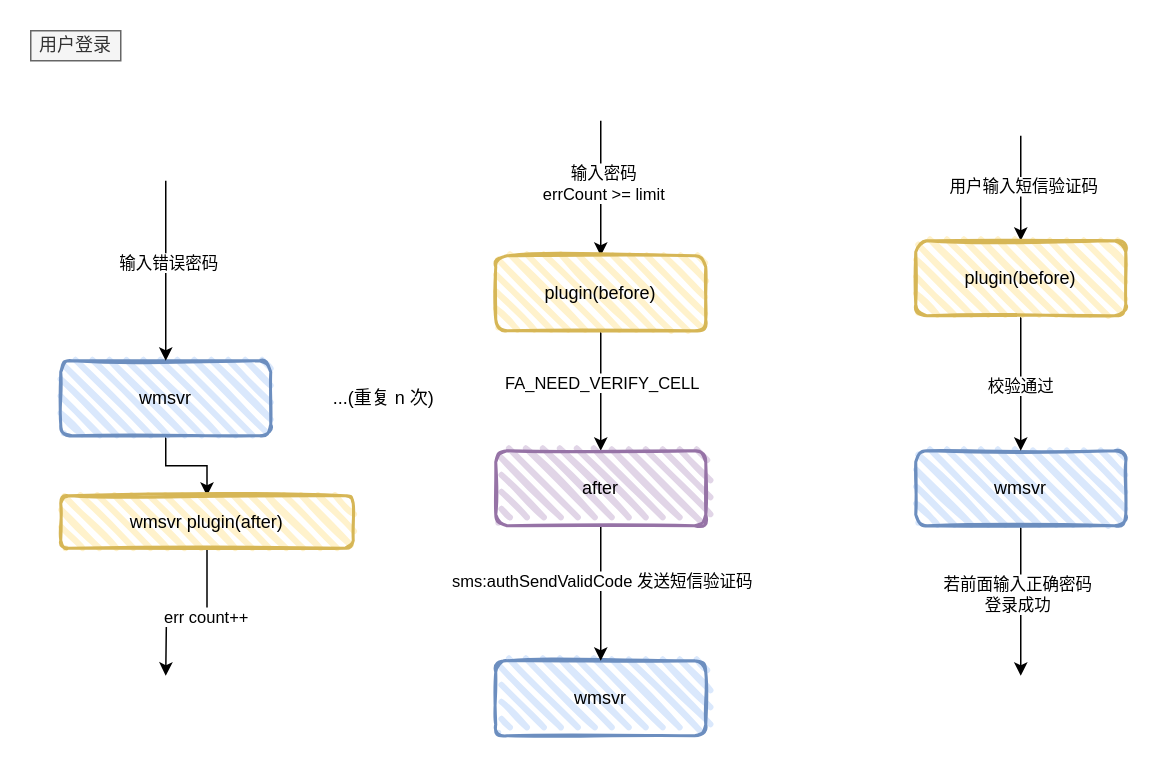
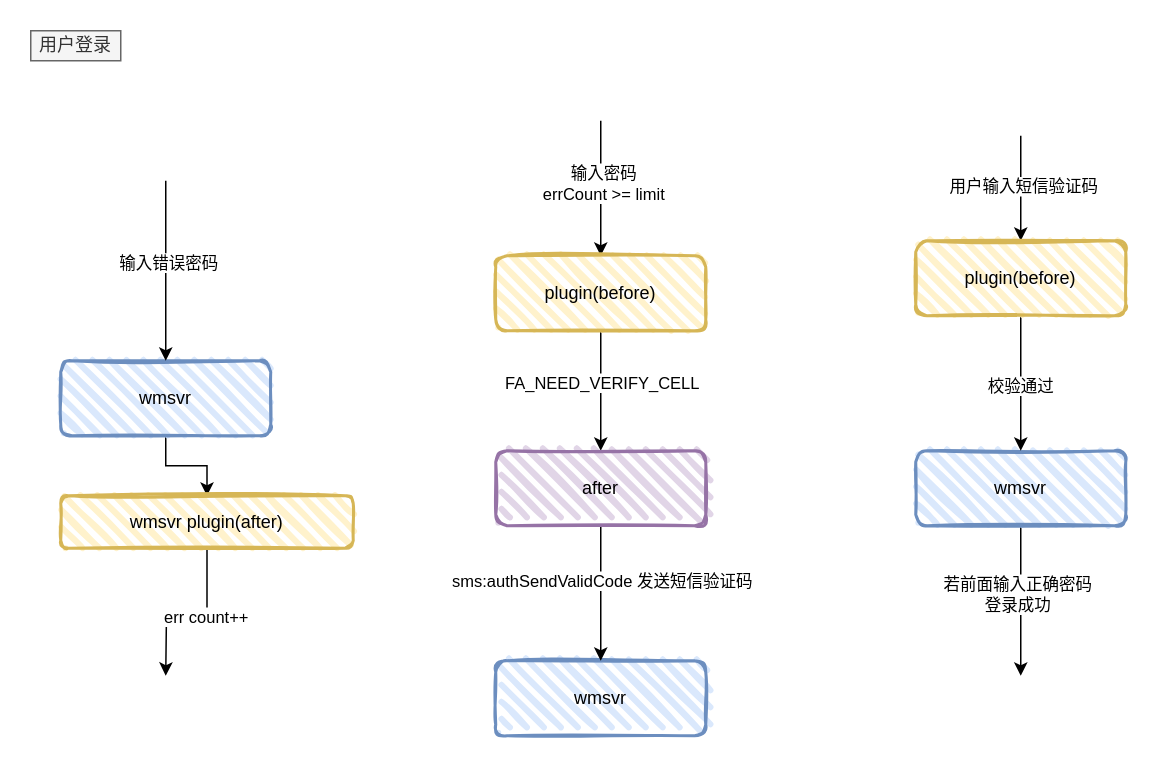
node "...(重复 n 次)": removed
